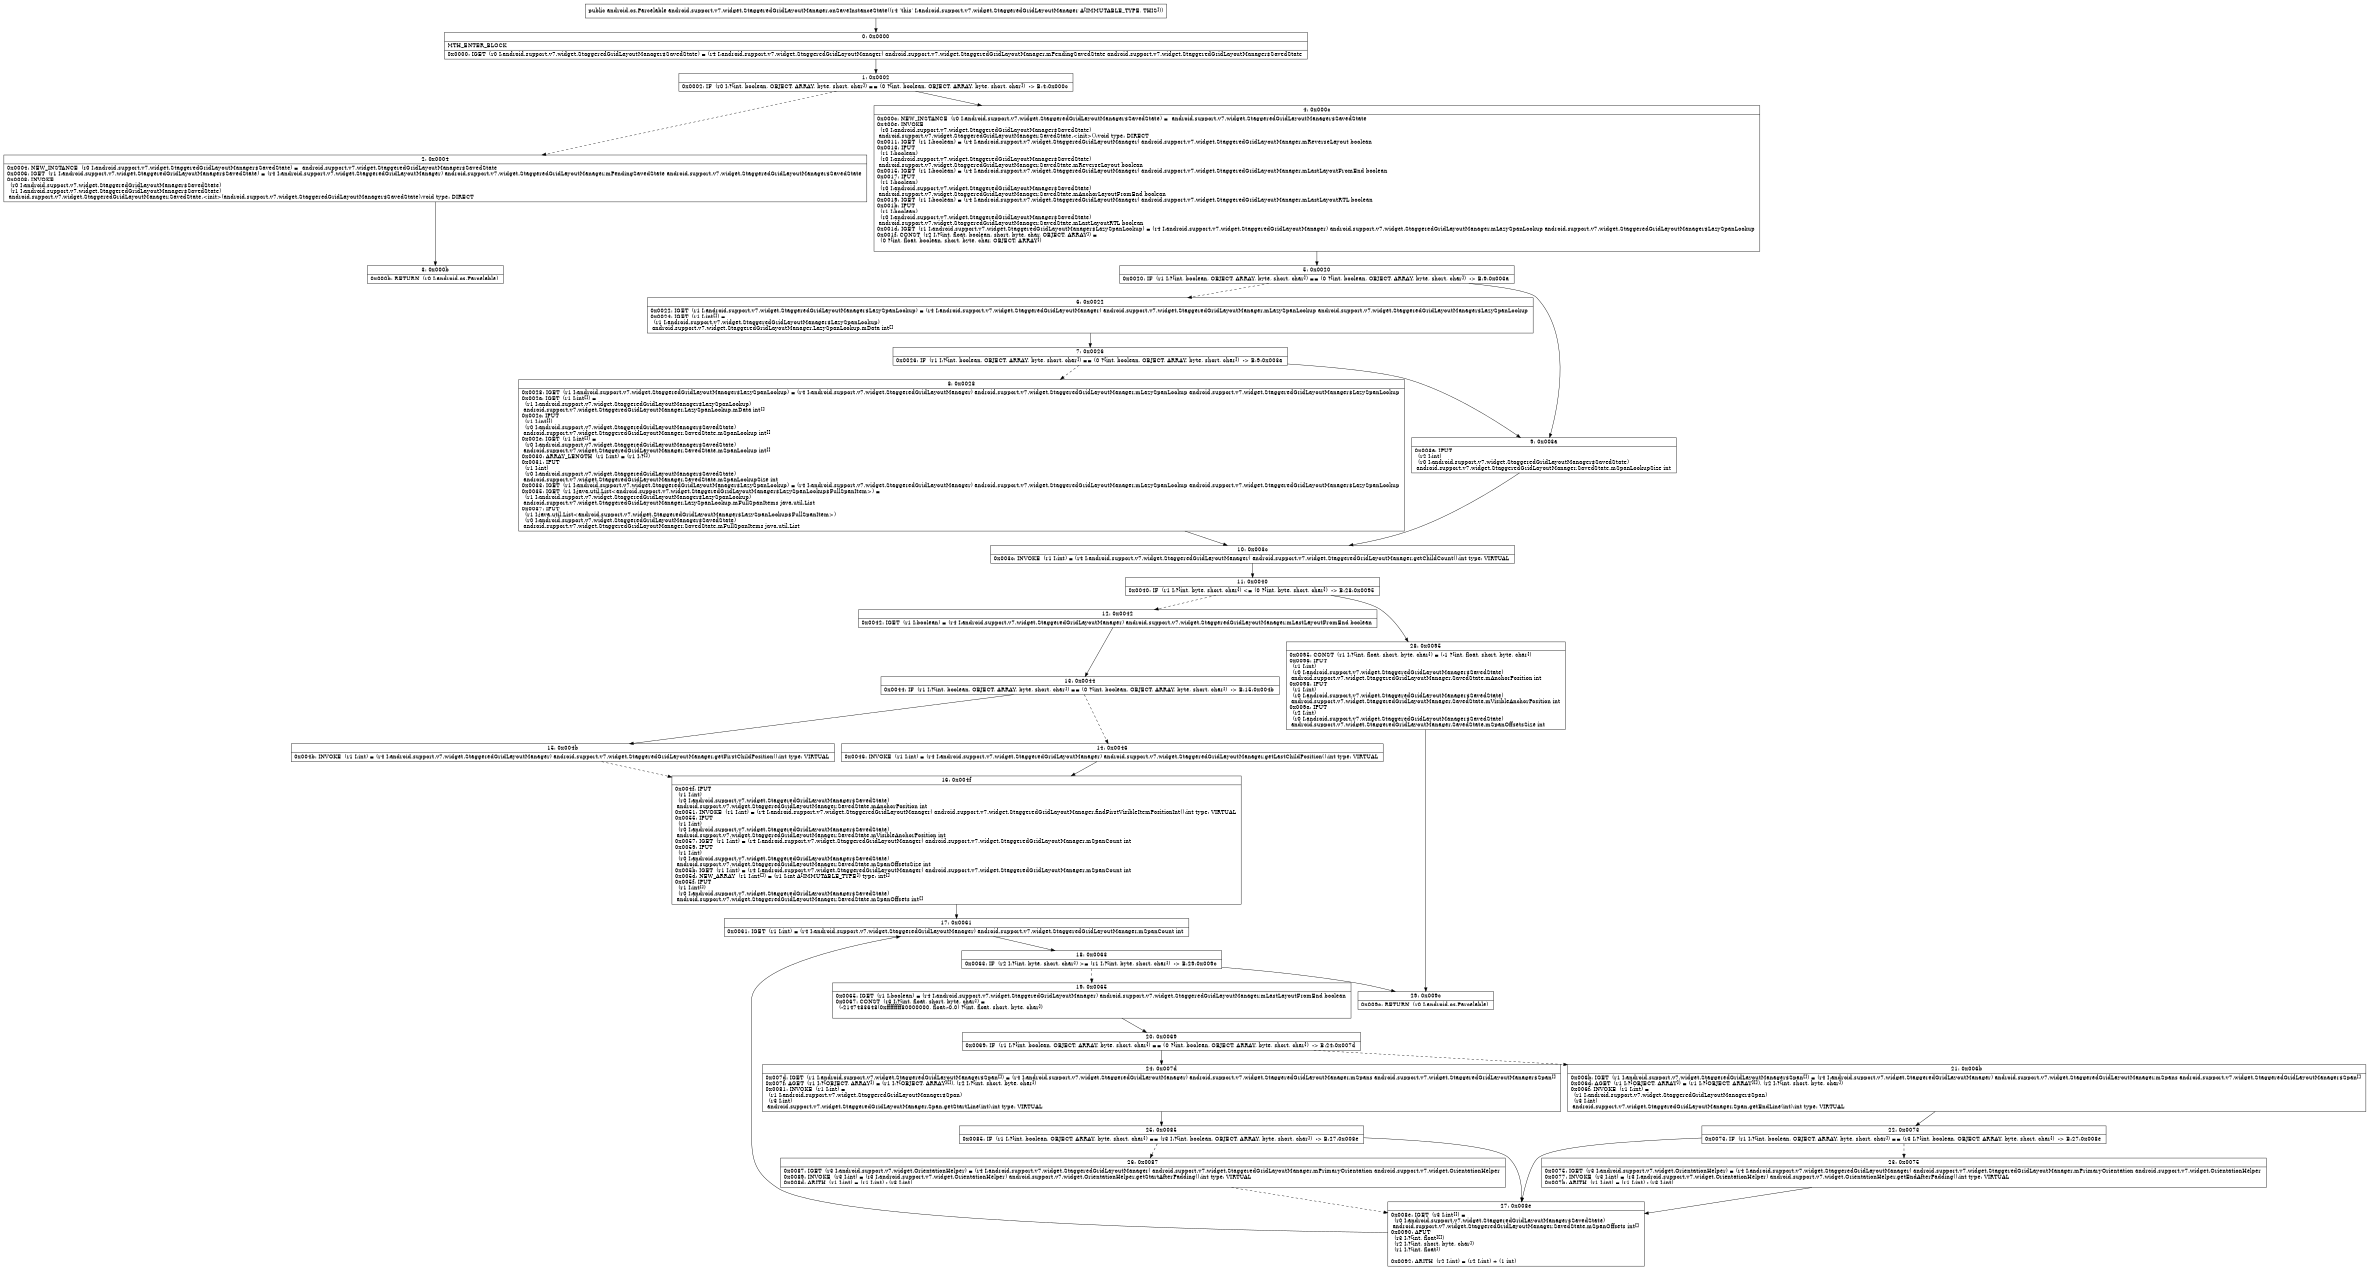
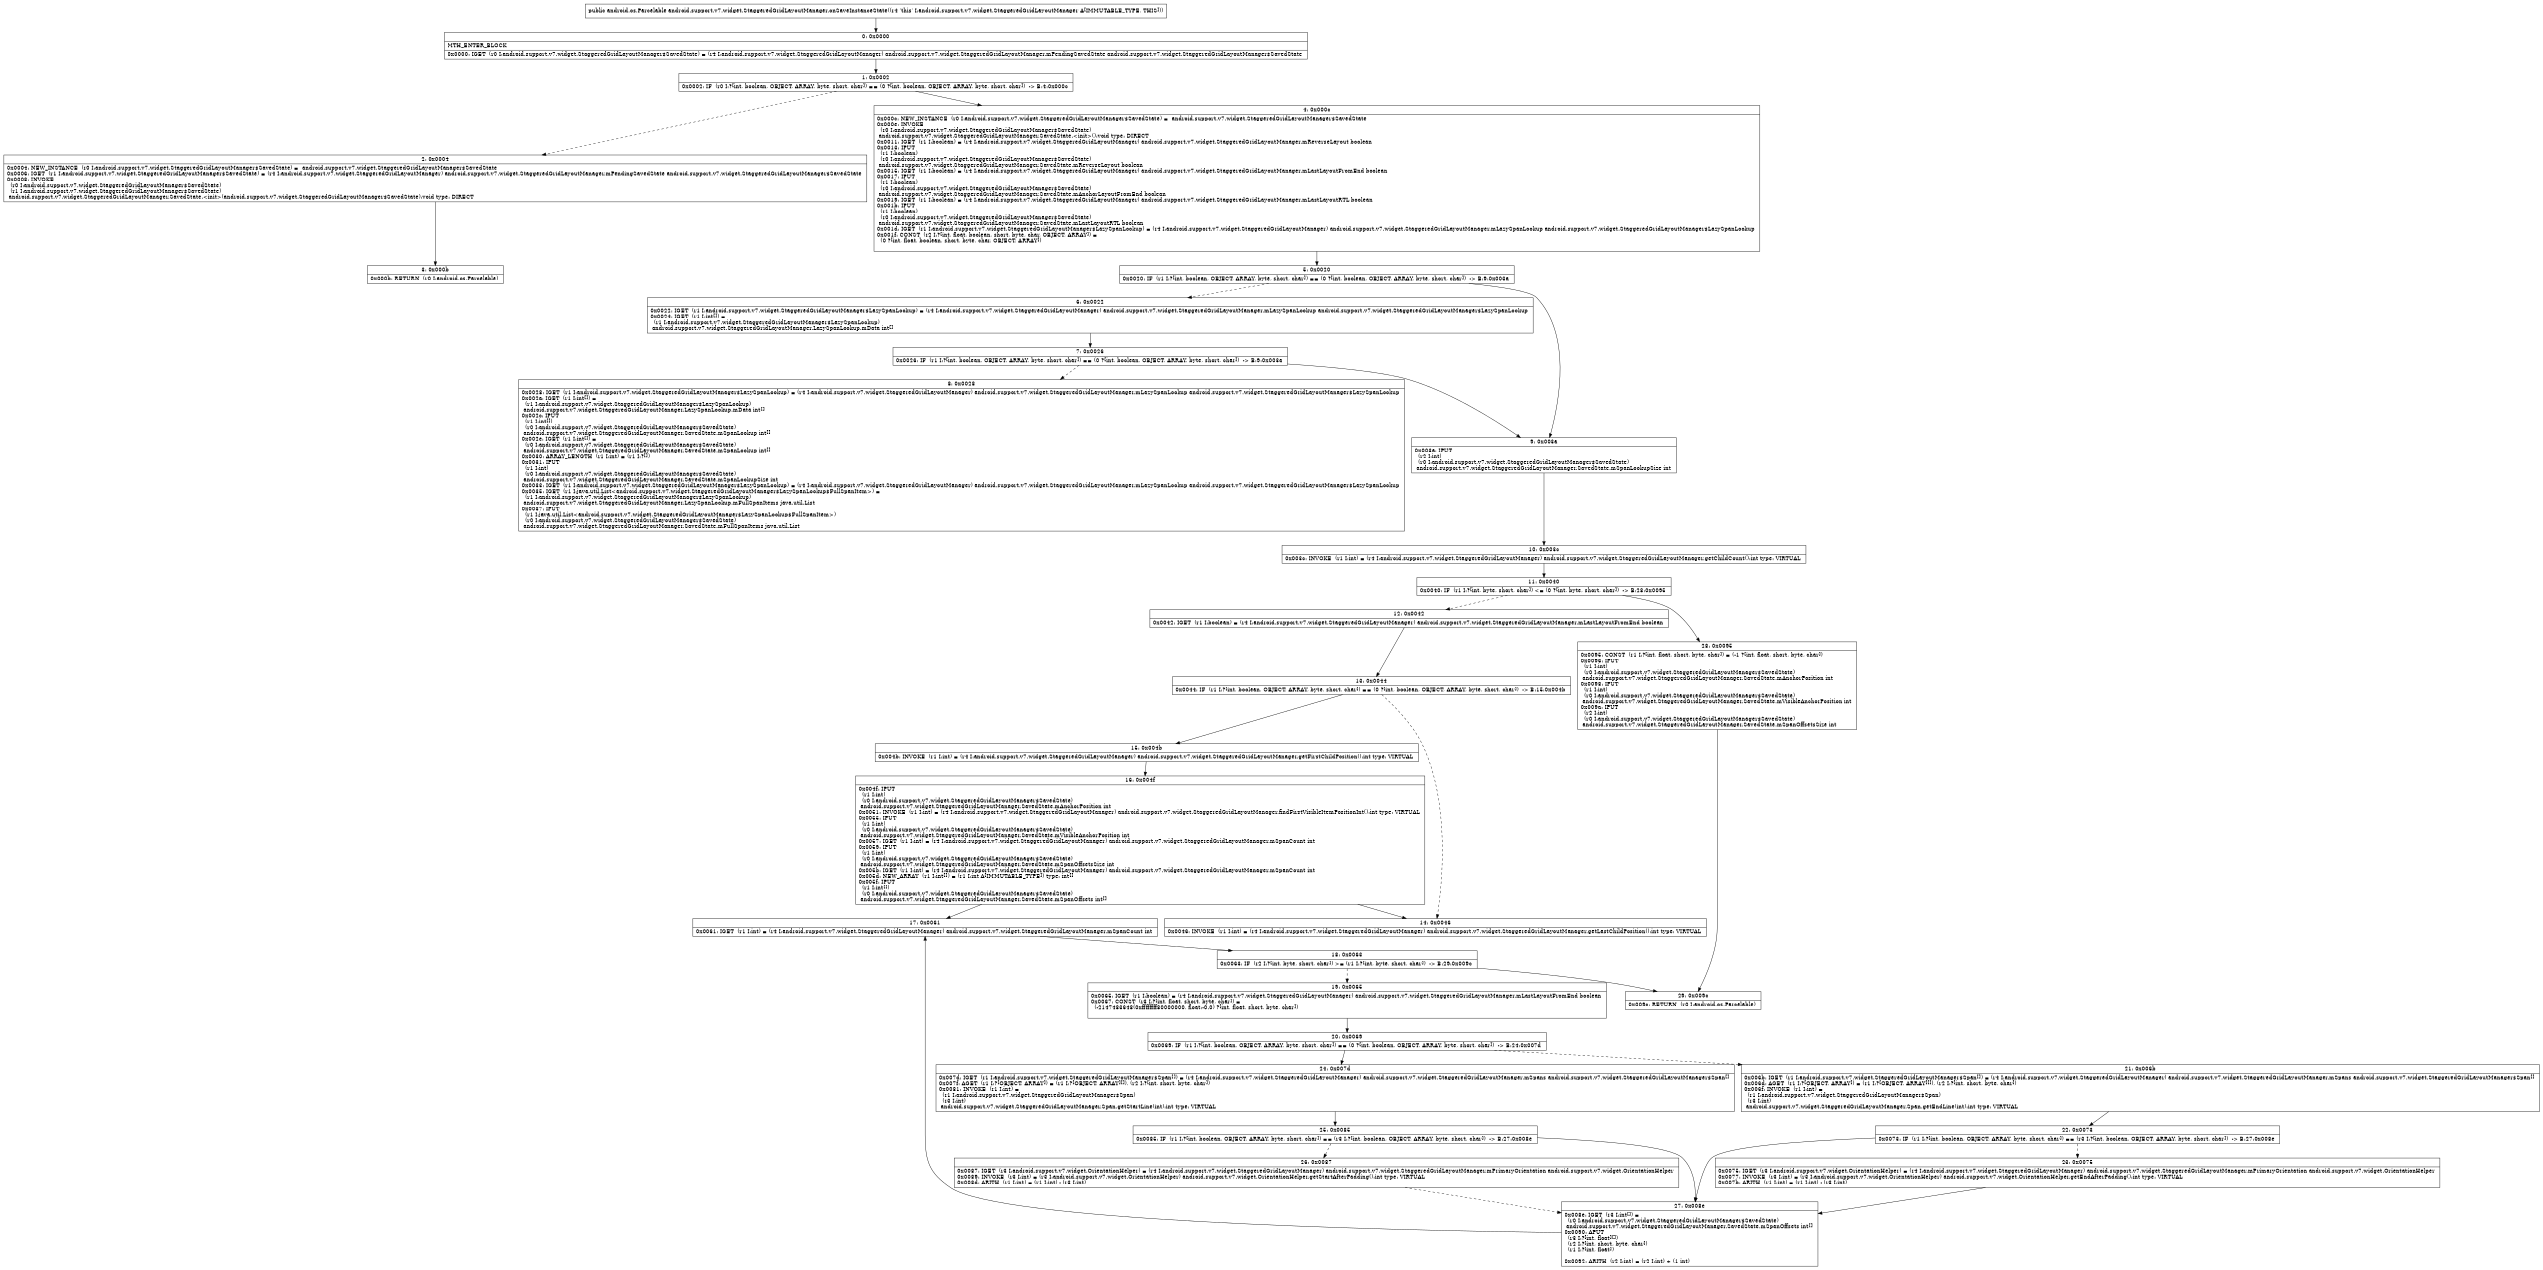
node "4: 0x000c": text "0x400e: INVOKE" -> "0x000e: INVOKE"
edge "8: 0x0028" -> "10: 0x003c": removed
edge "14: 0x0046" -> "16: 0x004f": reversed
edge "15: 0x004b" -> "16: 0x004f": style dashed -> solid
